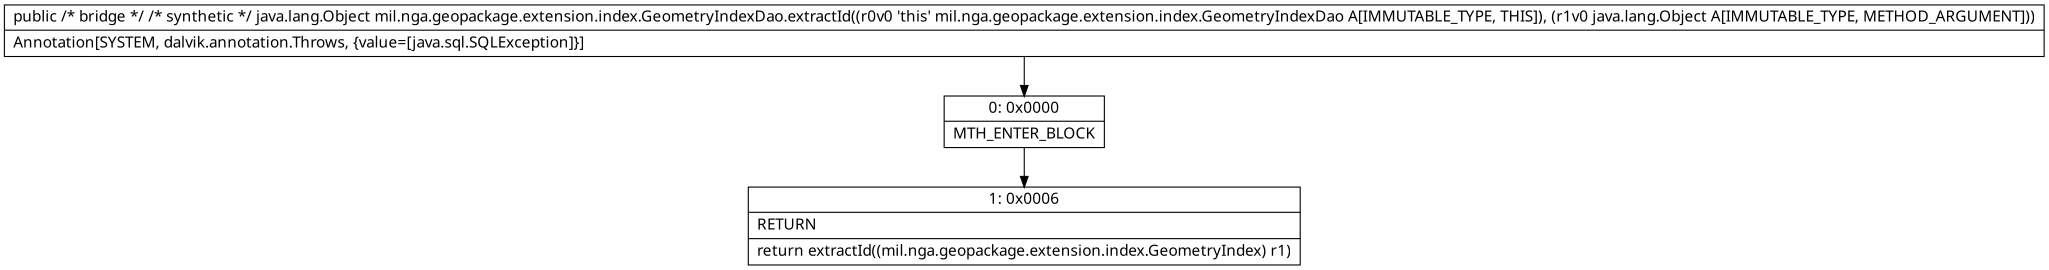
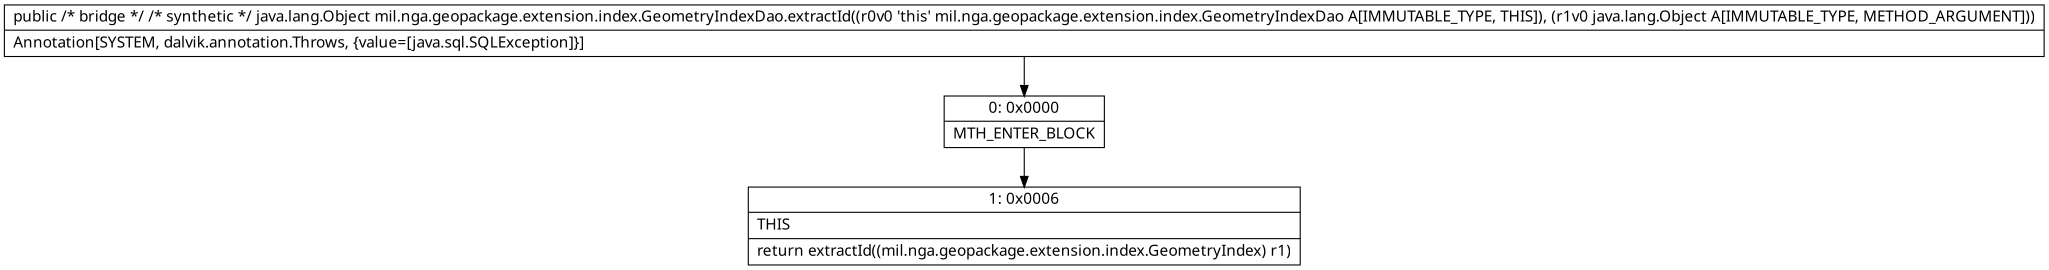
node "1: 0x0006": text "RETURN" -> "THIS"
